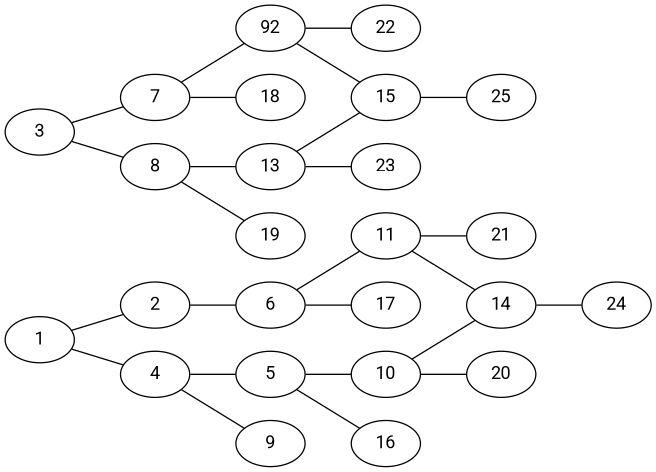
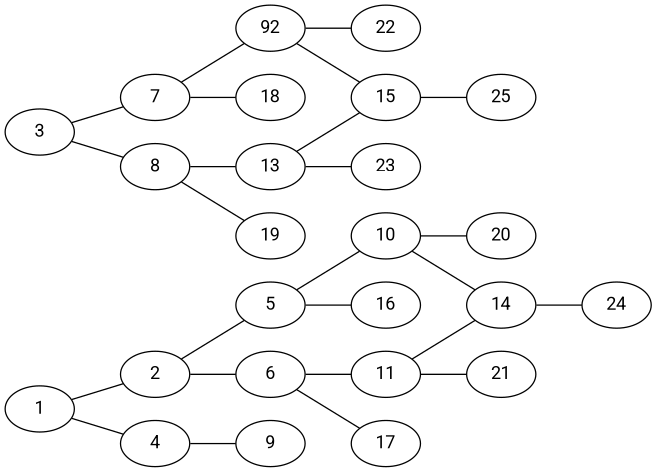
edge "4" -- "5": now "2" -- "5"
